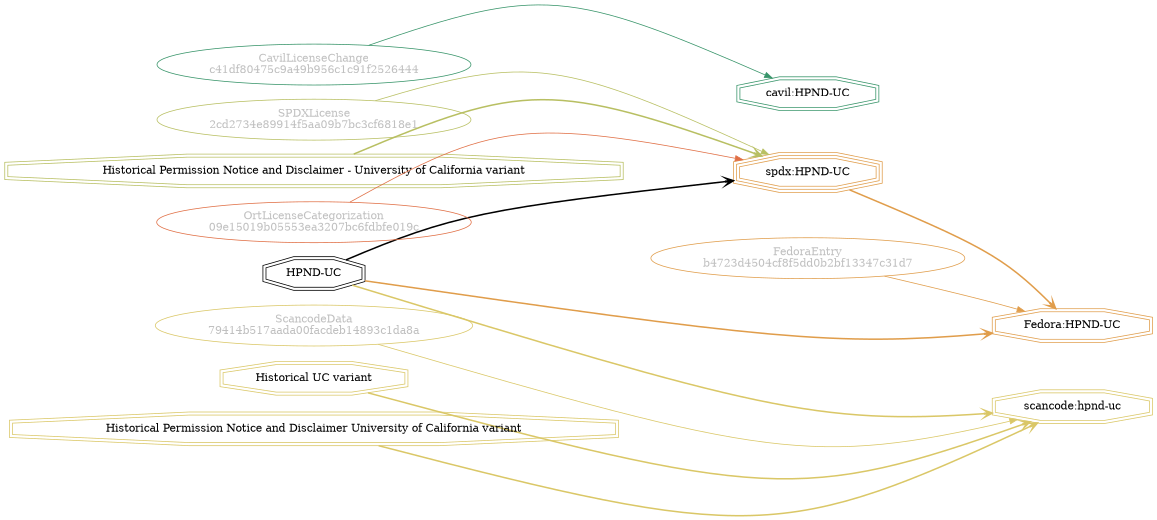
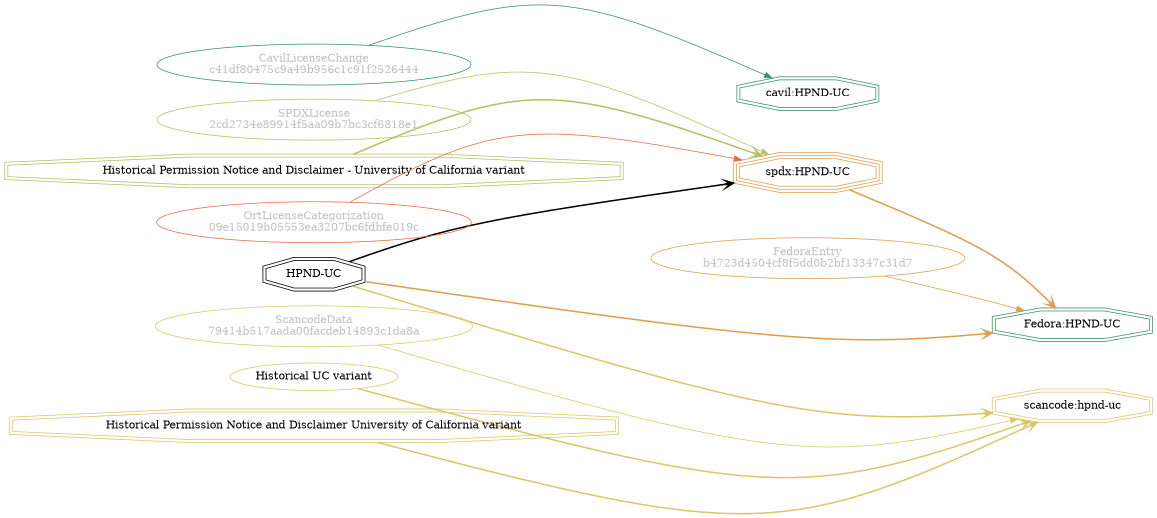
node "Fedora:HPND-UC": color #e09d4b -> #379469
node "Historical UC variant": shape doubleoctagon -> ellipse
